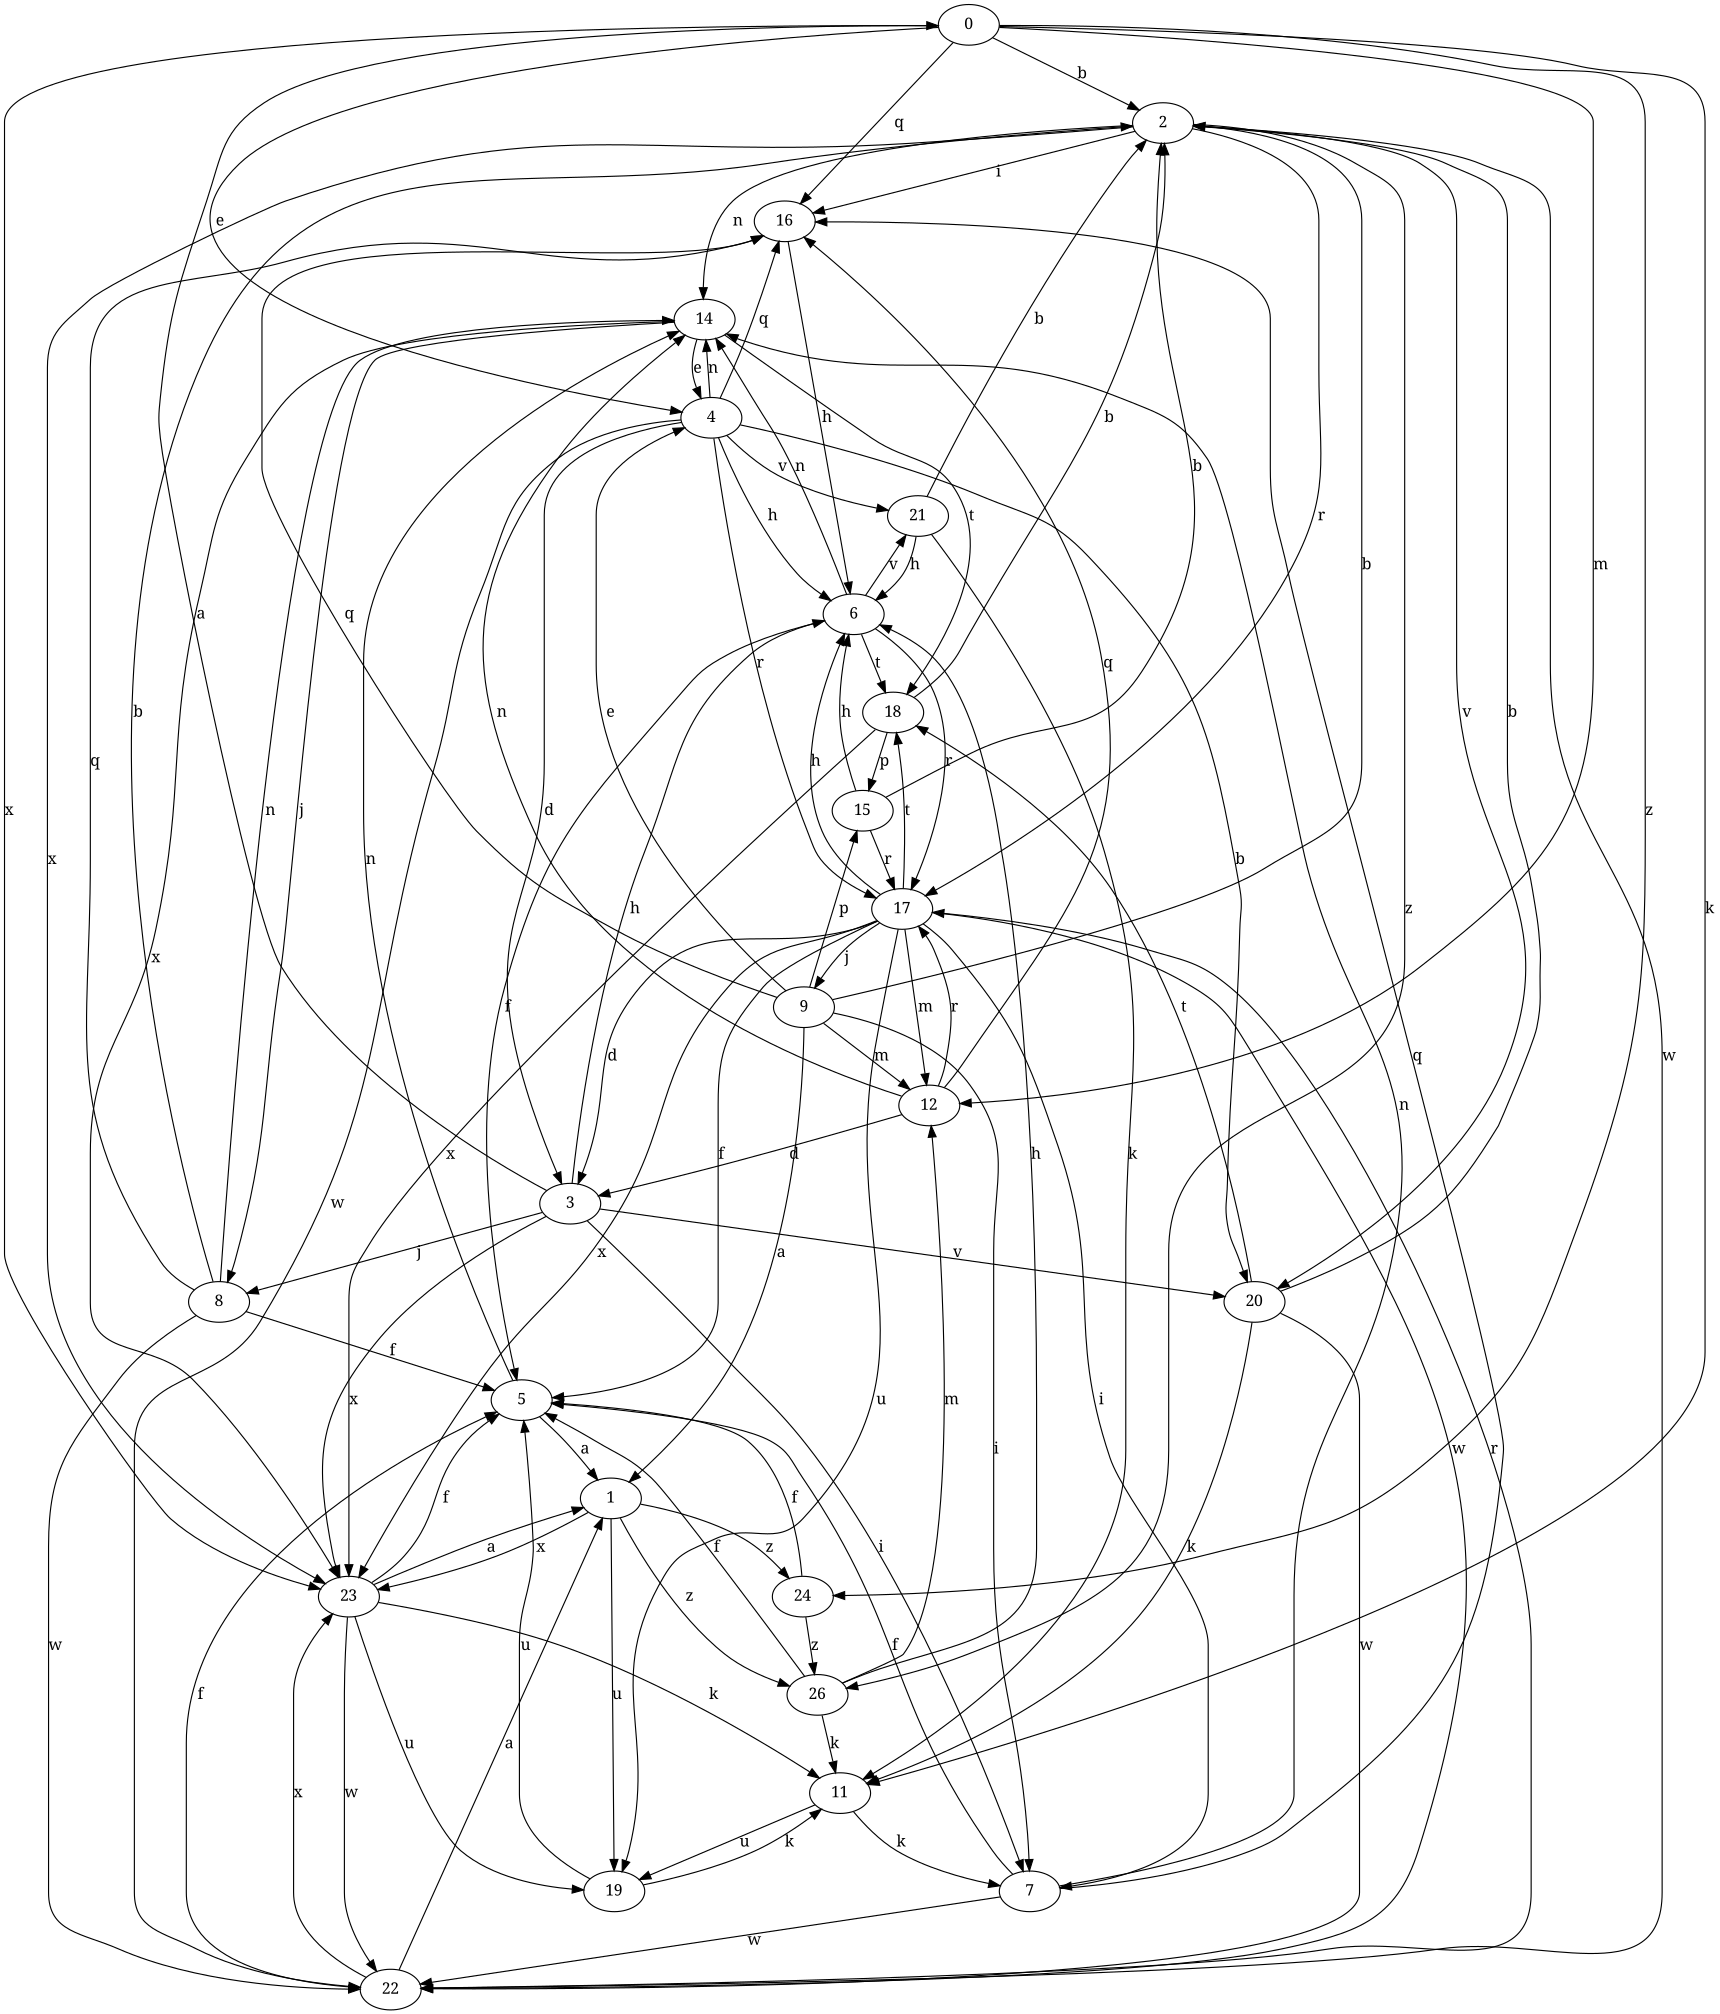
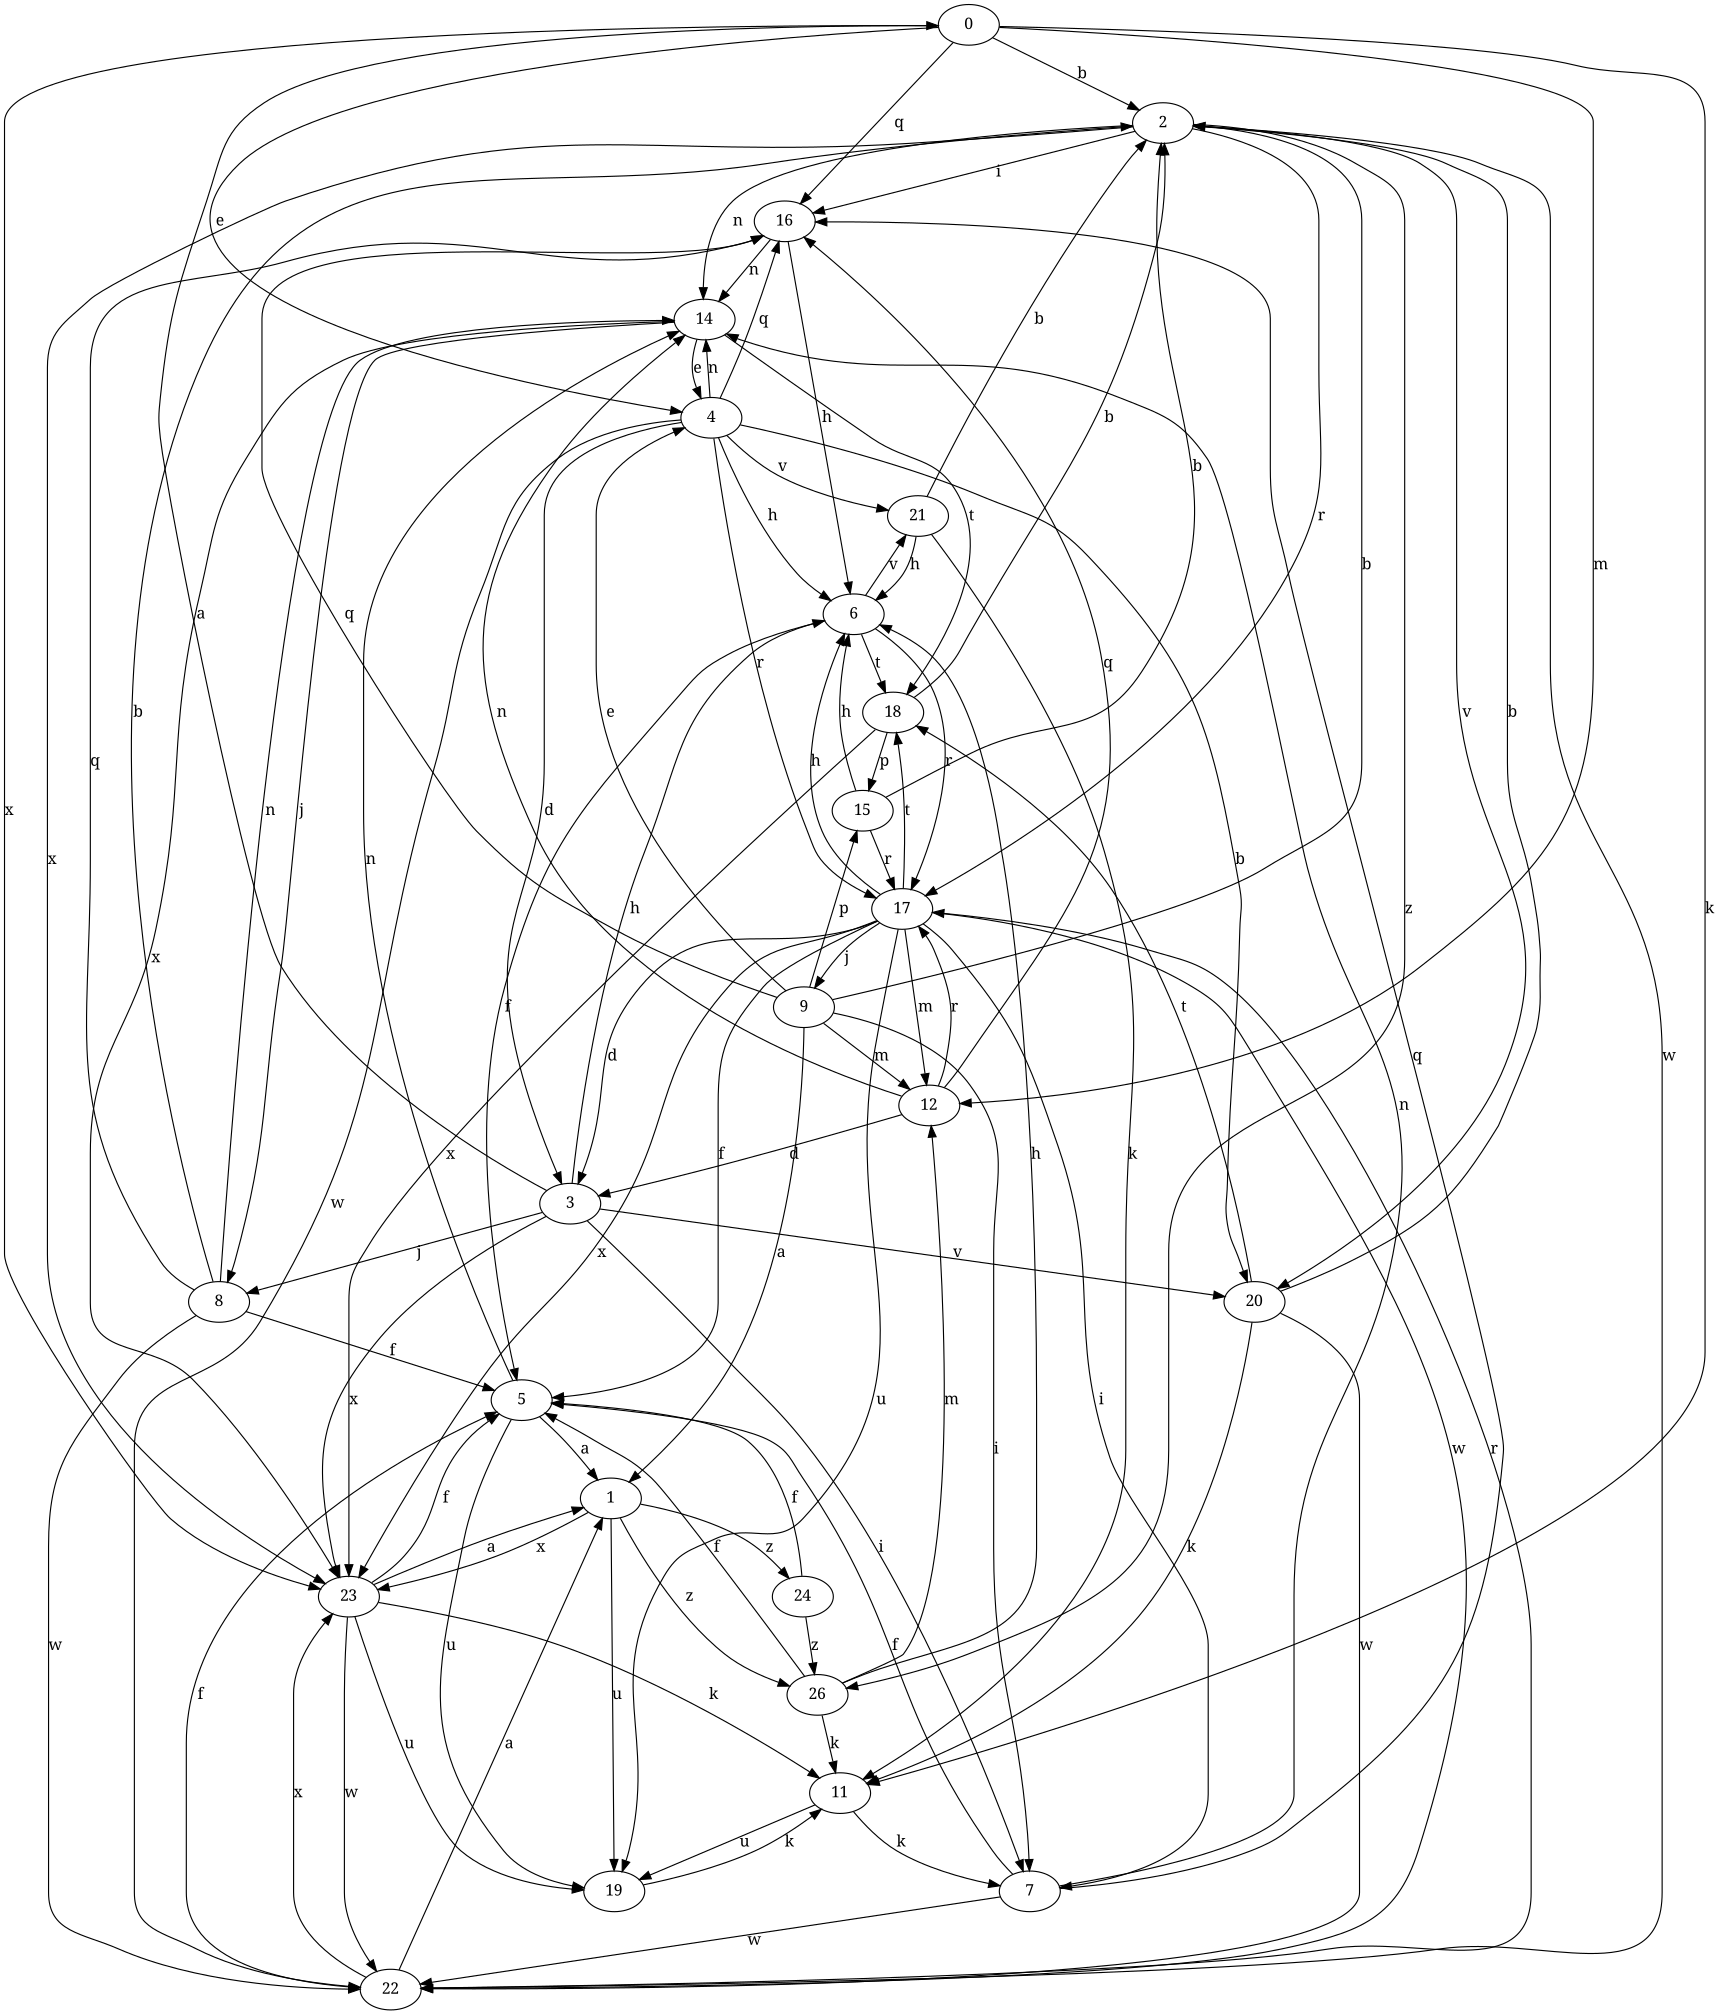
edge "6" -> "14": now "16" -> "14"
edge "0" -> "24": removed, label "z"
edge "19" -> "5": reversed
